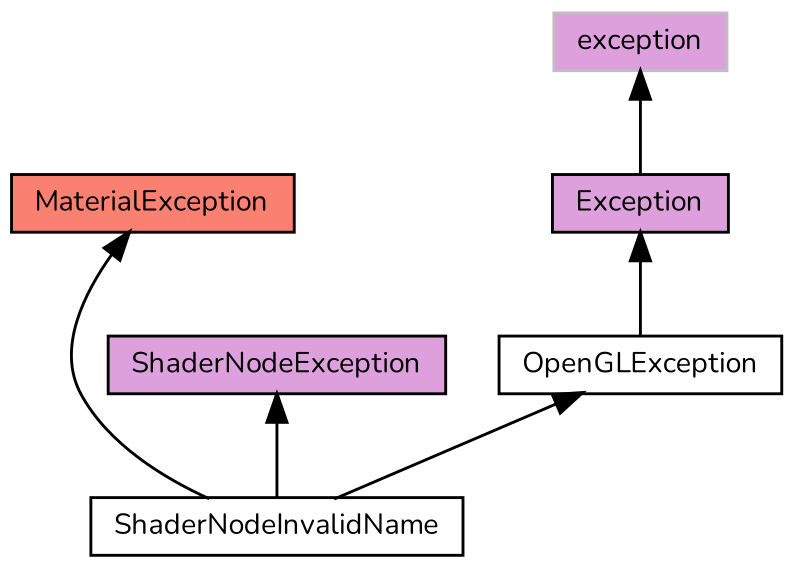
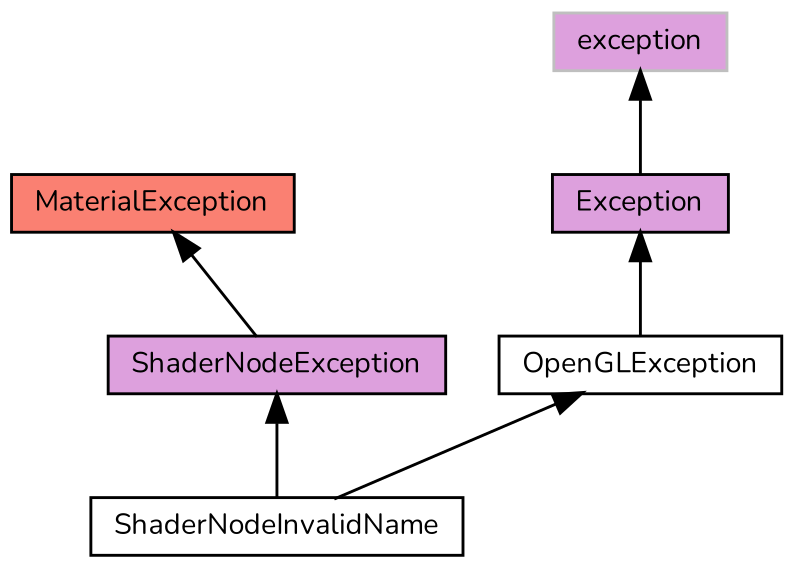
edge "ShaderNodeInvalidName" -> "MaterialException": now "ShaderNodeException" -> "MaterialException"
